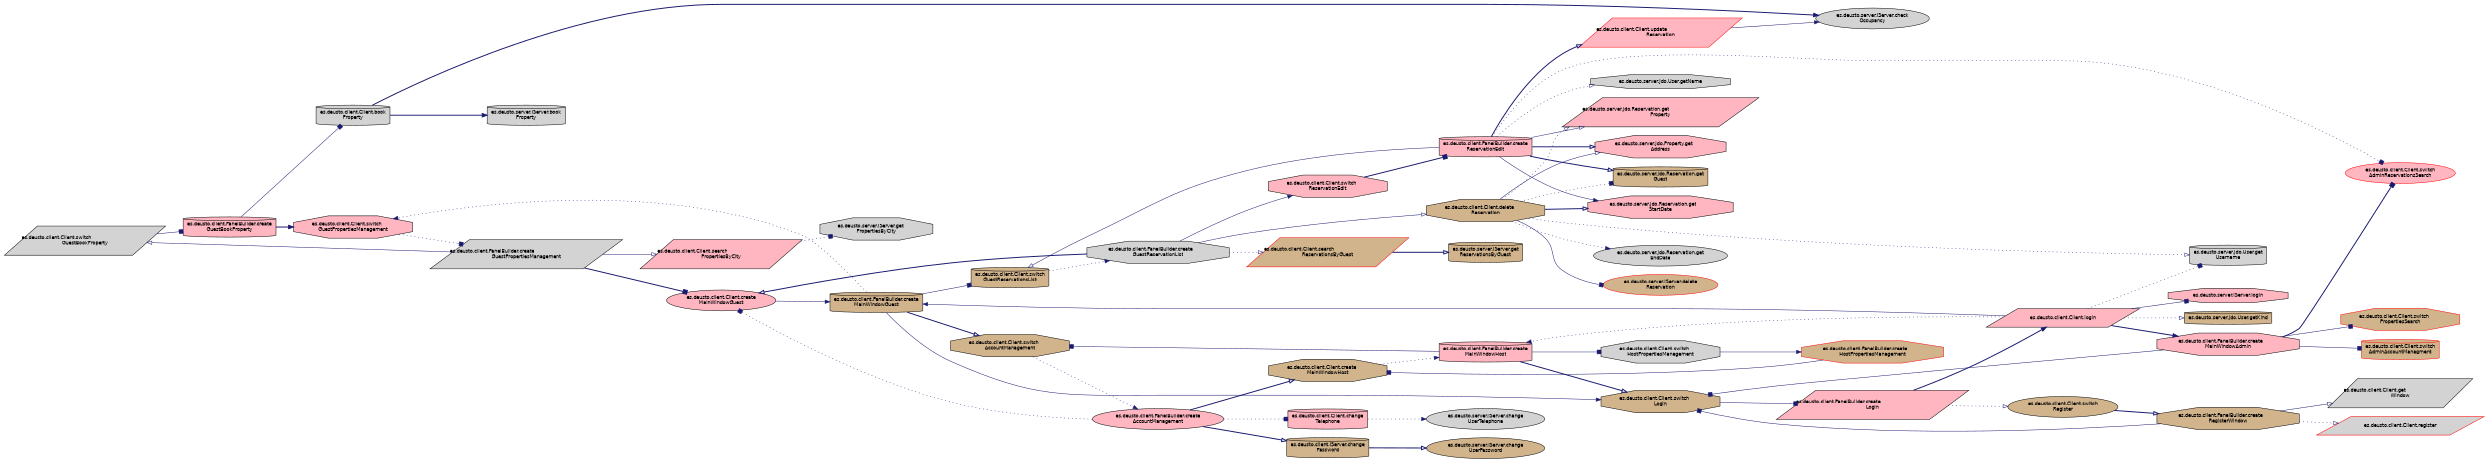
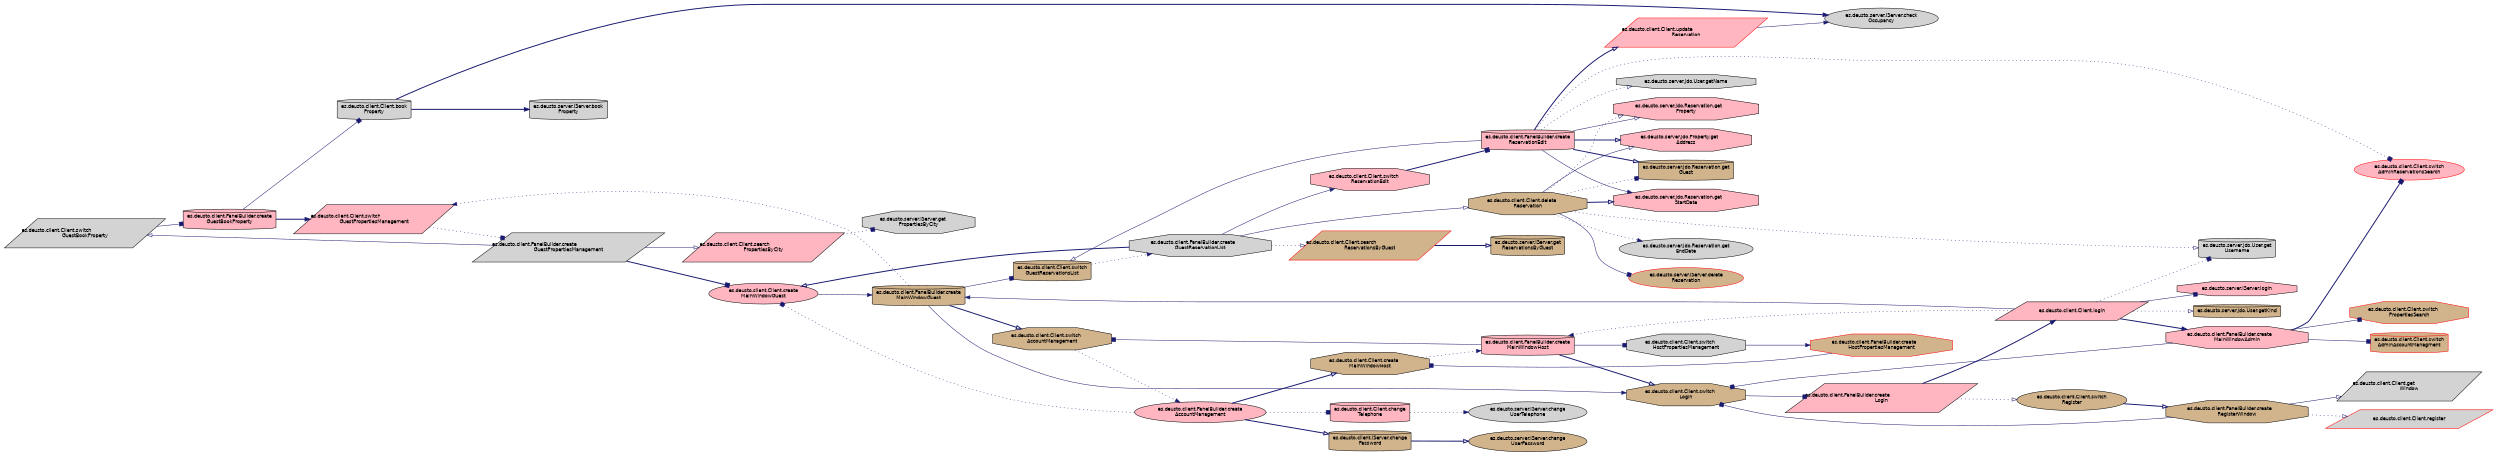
node "es.deusto.server.jdo.Reservation.get Property": shape parallelogram -> octagon
node "es.deusto.client.Client.switch GuestPropertiesManagement": shape octagon -> parallelogram
